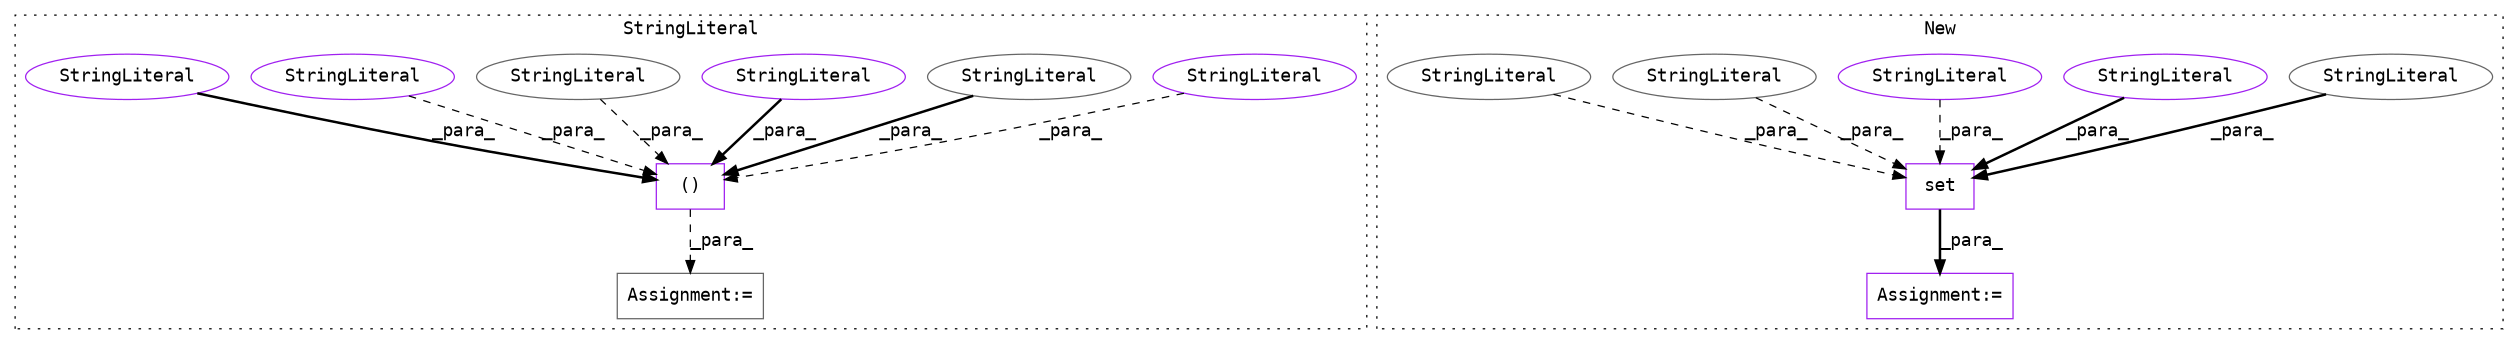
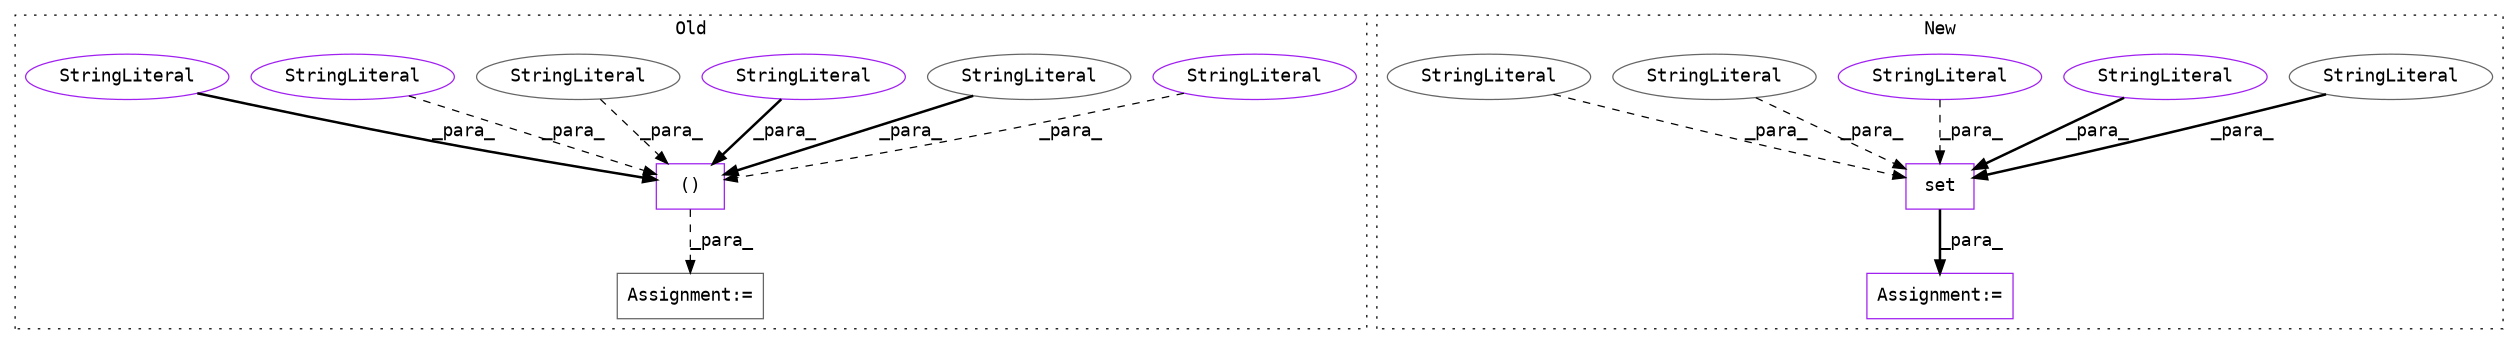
cluster "StringLiteral": label "StringLiteral" -> "Old"
